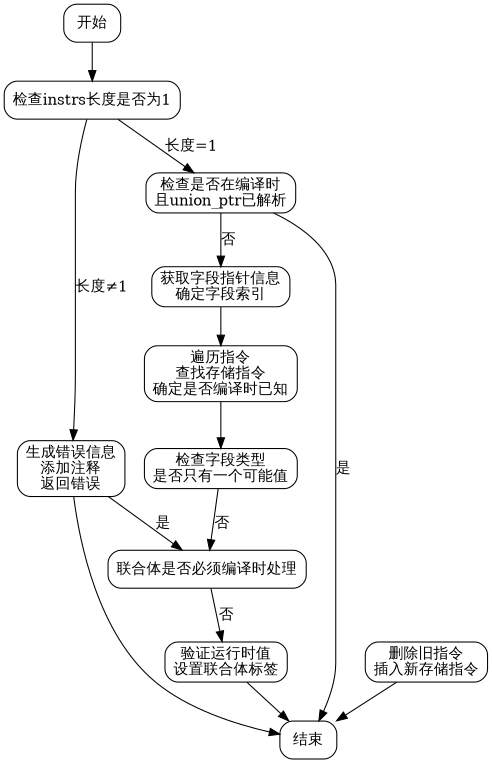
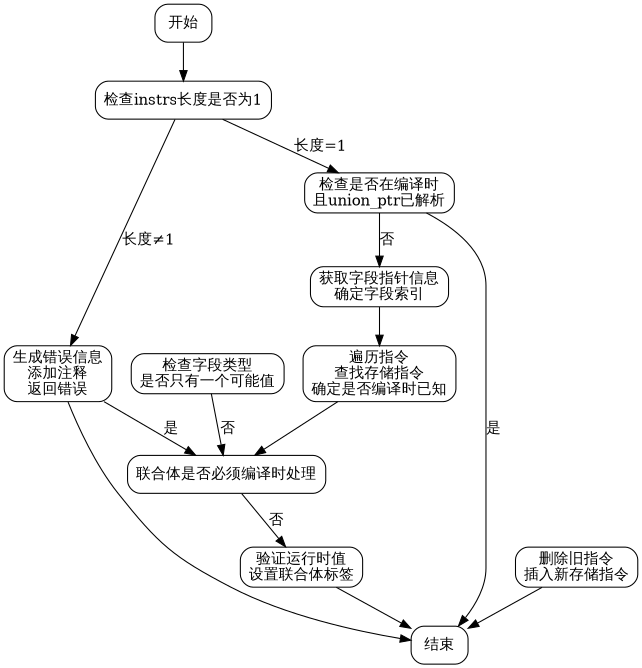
edge "遍历指令 查找存储指令 确定是否编译时已知" -> "检查字段类型 是否只有一个可能值": now "遍历指令 查找存储指令 确定是否编译时已知" -> "联合体是否必须编译时处理"
